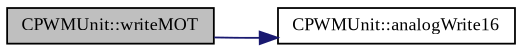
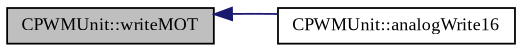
edge "CPWMUnit::writeMOT" -> "CPWMUnit::analogWrite16": reversed
